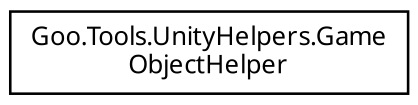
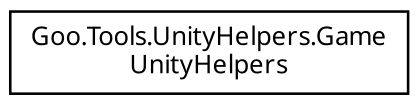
node "Goo.Tools.UnityHelpers.Game ObjectHelper": label "Goo.Tools.UnityHelpers.Game ObjectHelper" -> "Goo.Tools.UnityHelpers.Game UnityHelpers"
